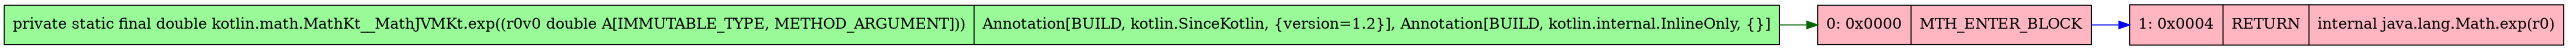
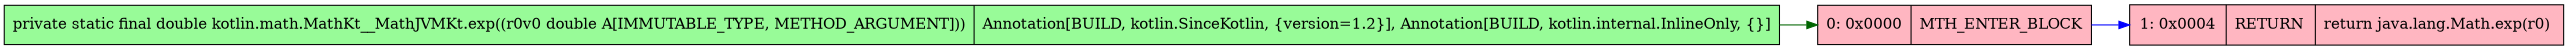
node "1: 0x0004": text "internal java.lang.Math.exp(r0)" -> "return java.lang.Math.exp(r0)"
